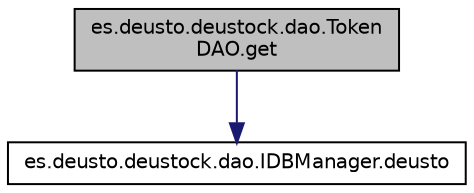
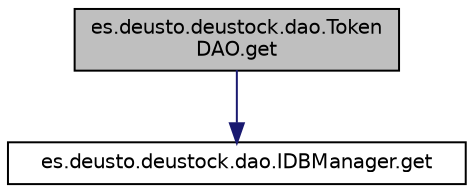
node "es.deusto.deustock.dao.IDBManager.deusto": label "es.deusto.deustock.dao.IDBManager.deusto" -> "es.deusto.deustock.dao.IDBManager.get"
